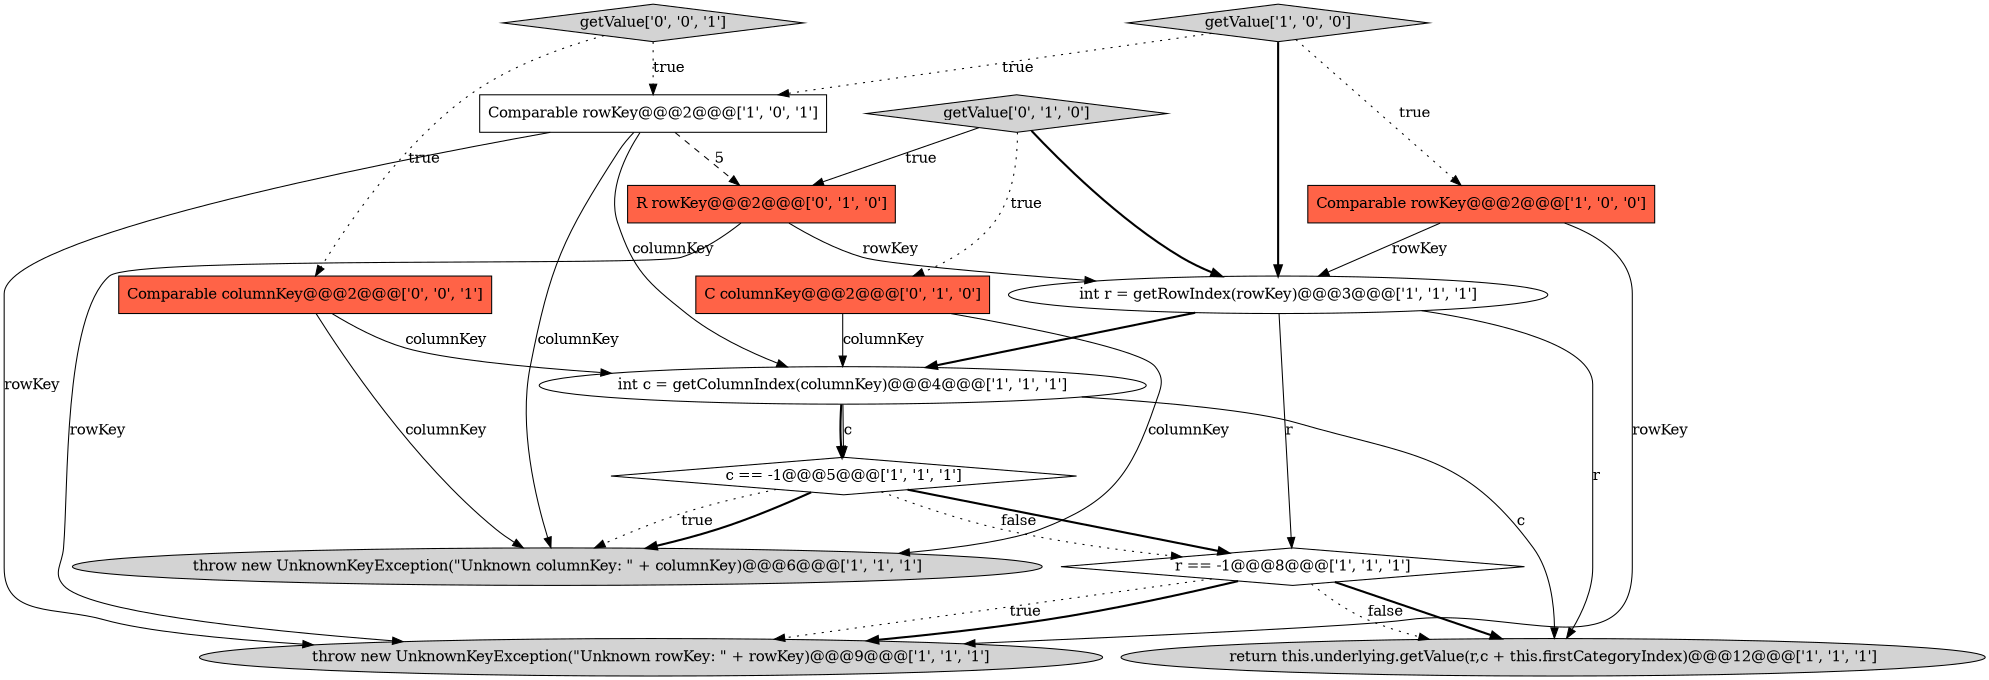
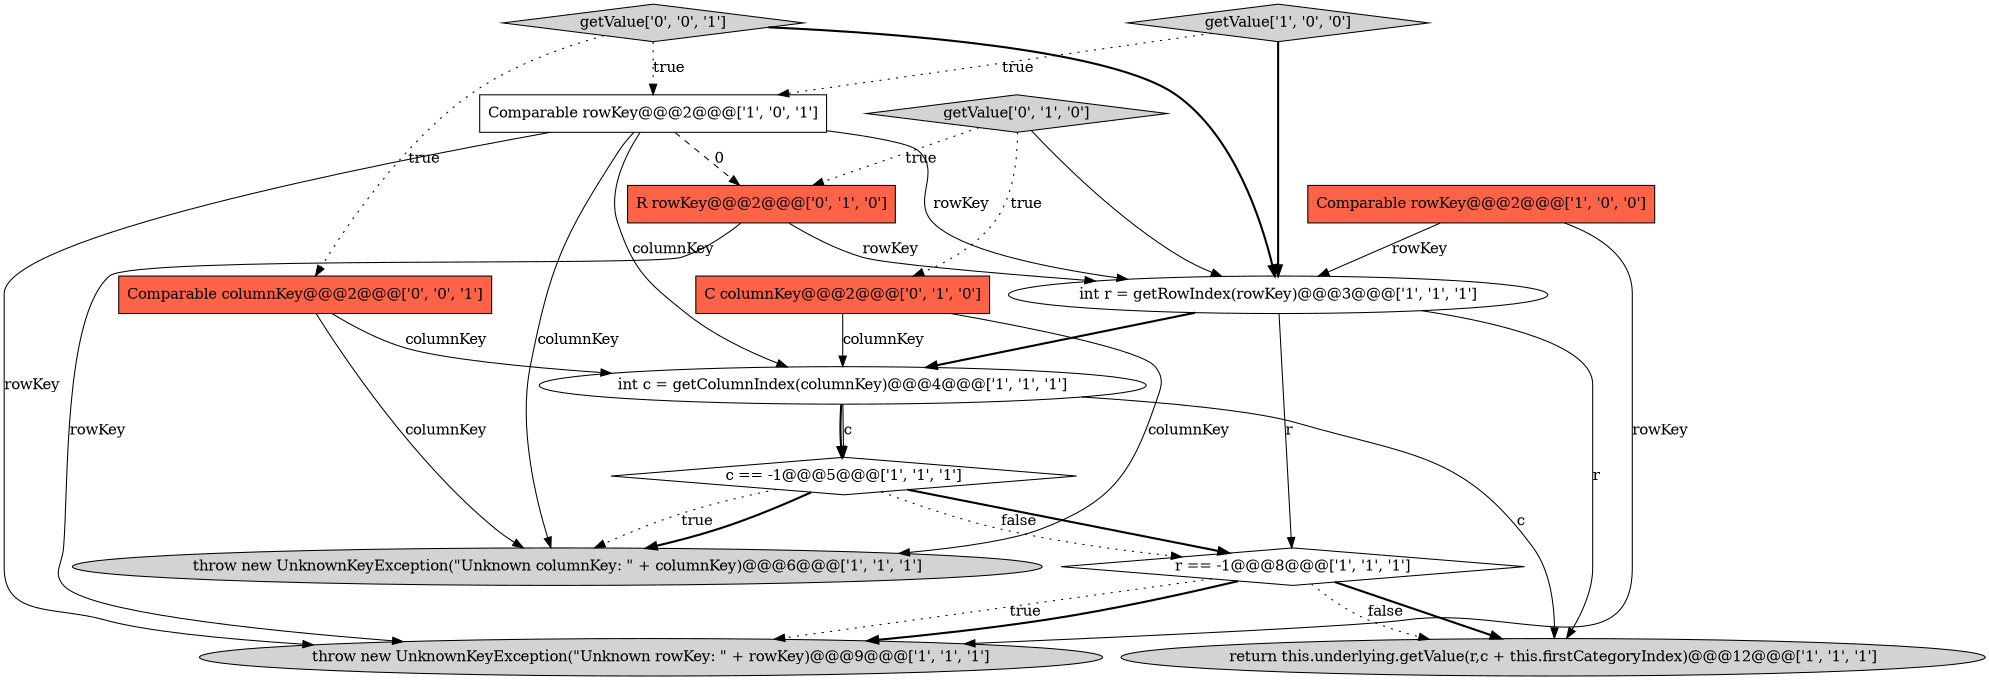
edge "getValue['0', '0', '1']" -> "int r = getRowIndex(rowKey)@@@3@@@['1', '1', '1']": added
edge "getValue['1', '0', '0']" -> "Comparable rowKey@@@2@@@['1', '0', '0']": removed, label "true"
edge "getValue['0', '1', '0']" -> "R rowKey@@@2@@@['0', '1', '0']": style solid -> dotted
edge "Comparable rowKey@@@2@@@['1', '0', '1']" -> "R rowKey@@@2@@@['0', '1', '0']": label "5" -> "0"
edge "getValue['0', '1', '0']" -> "int r = getRowIndex(rowKey)@@@3@@@['1', '1', '1']": style bold -> solid
edge "Comparable rowKey@@@2@@@['1', '0', '1']" -> "int r = getRowIndex(rowKey)@@@3@@@['1', '1', '1']": added, label "rowKey"
